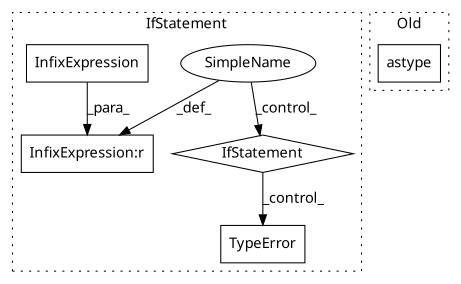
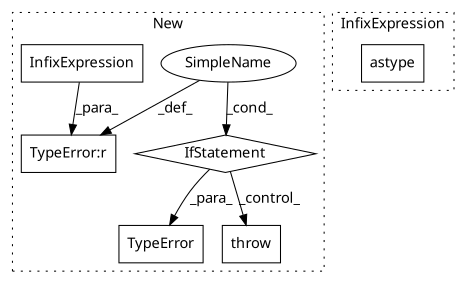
cluster "IfStatement": label "IfStatement" -> "New"
cluster "Old": label "Old" -> "InfixExpression"
edge "SimpleName" -> "IfStatement": label "_control_" -> "_cond_"
node "InfixExpression:r": label "InfixExpression:r" -> "TypeError:r"
edge "IfStatement" -> "TypeError": label "_control_" -> "_para_"
node "throw": added
